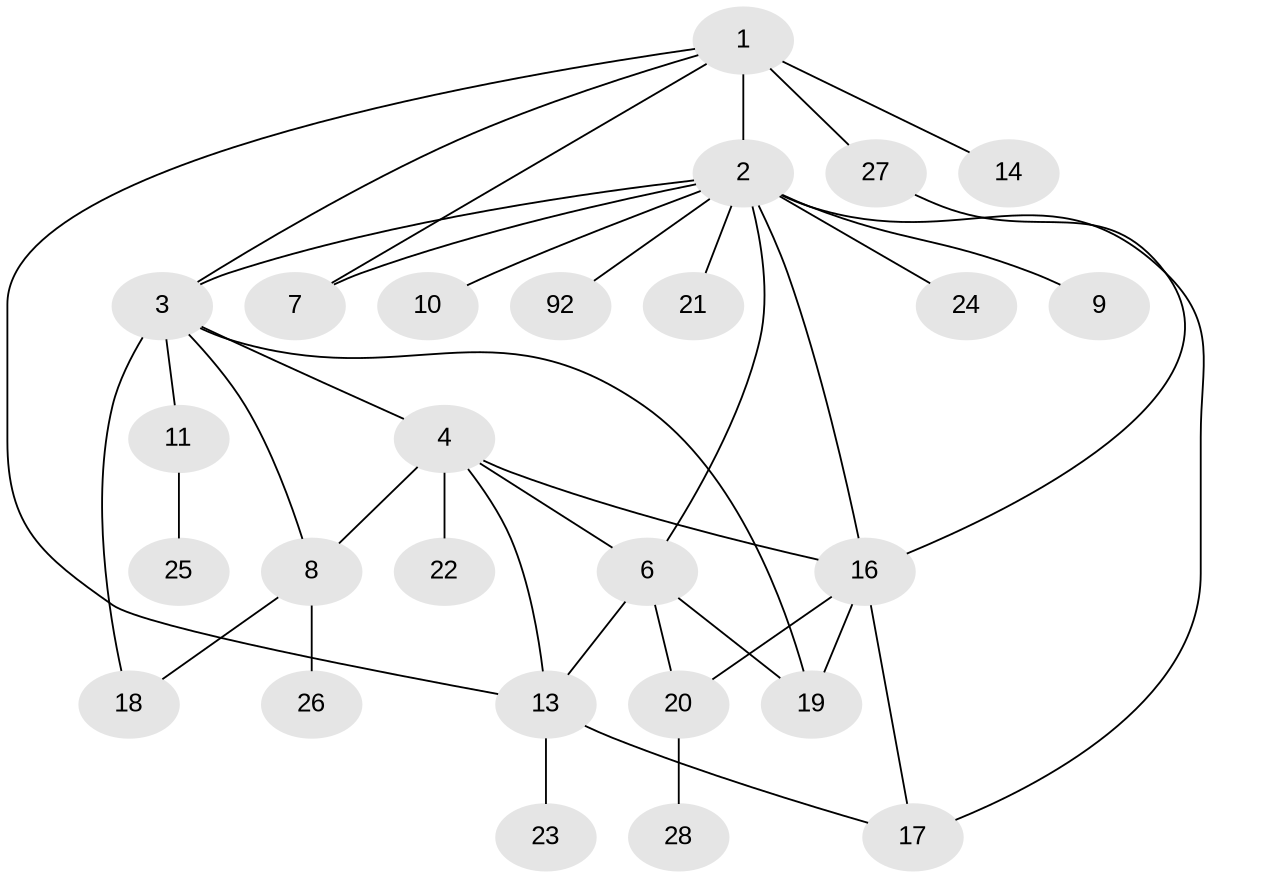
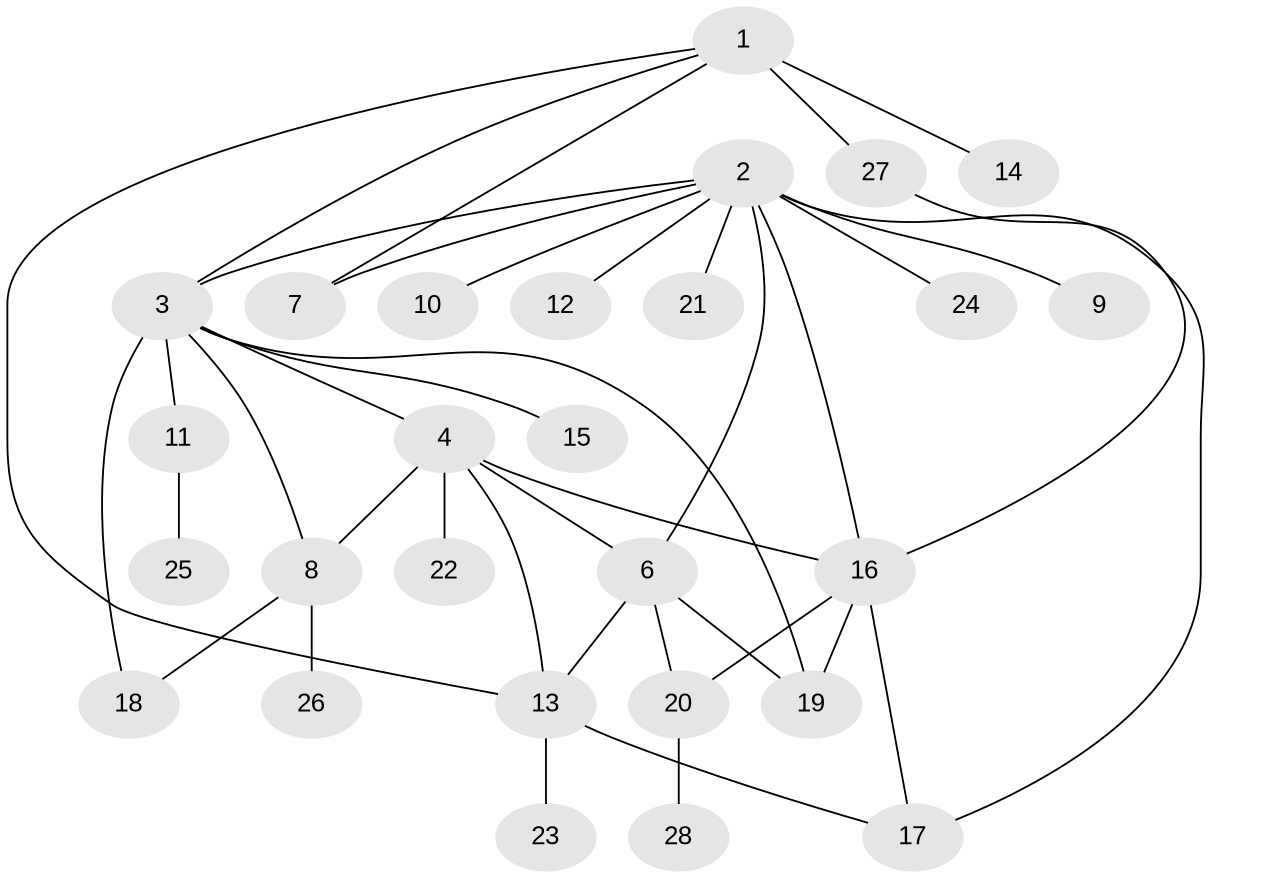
edge "1" -- "2": removed
node "92": label "92" -> "12"
node "15": added
